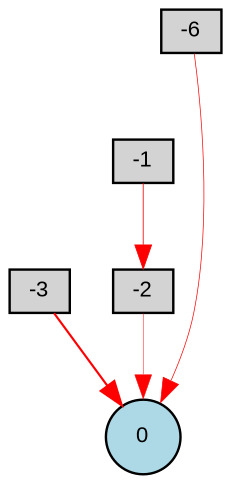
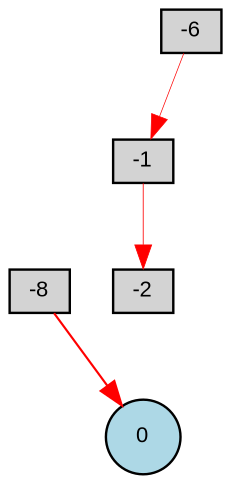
edge "-6" -> "0": now "-6" -> "-1"
node "-3": label "-3" -> "-8"
edge "-2" -> "0": removed
